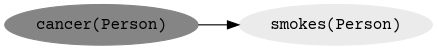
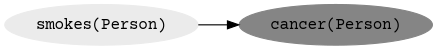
edge "cancer(Person)" -> "smokes(Person)": reversed
